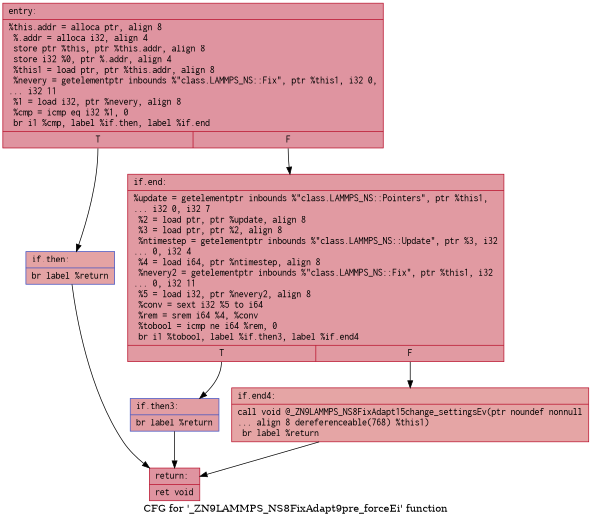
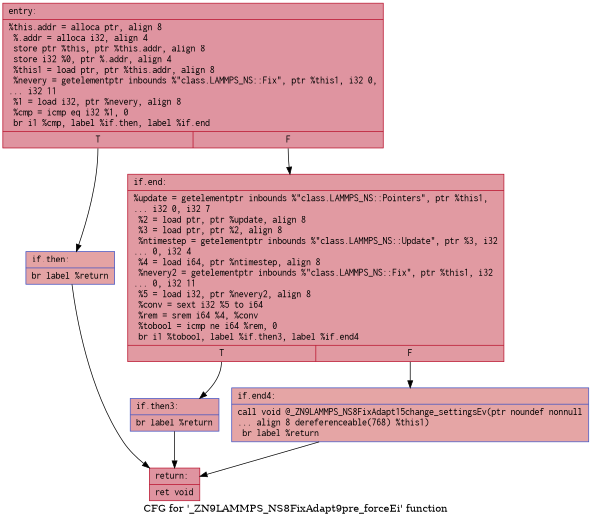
node "if.end4:": color #b70d28ff -> #3d50c3ff
